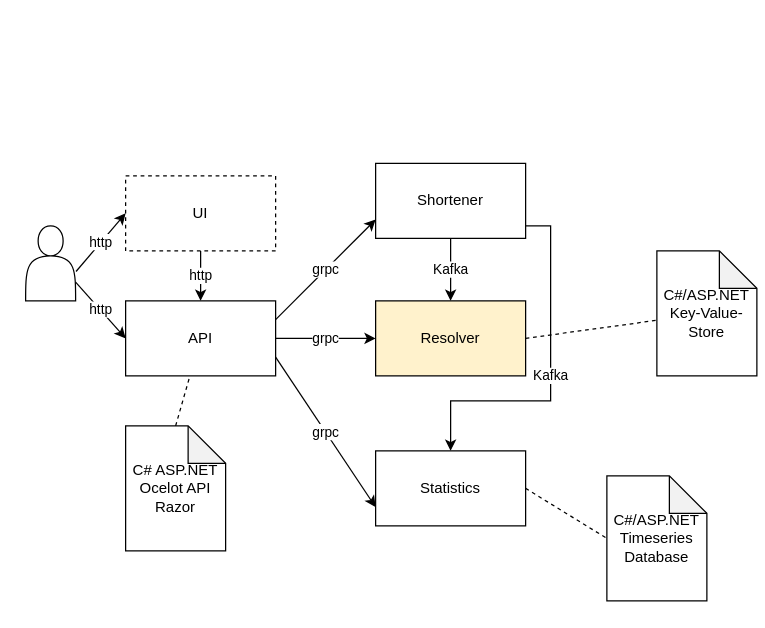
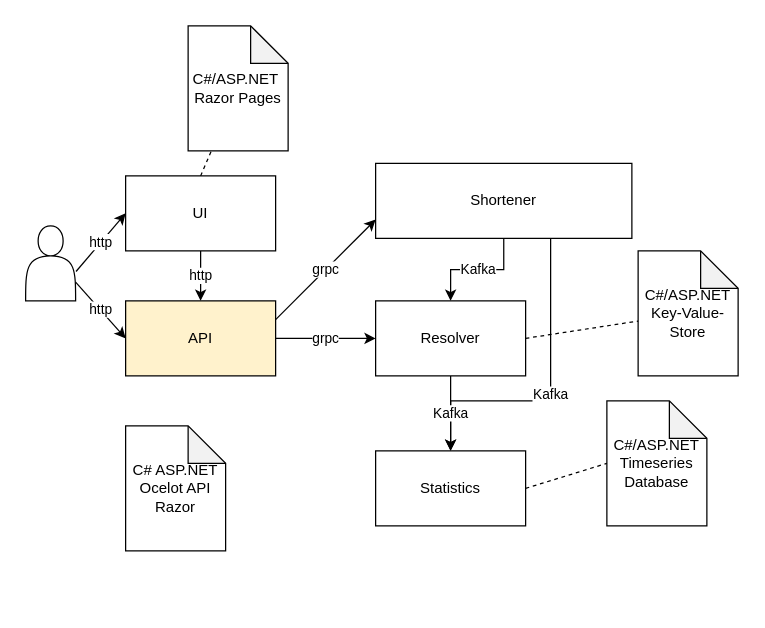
node "C#/ASP.NET Razor Pages": added
edge "C#/ASP.NET Razor Pages" -- "UI": added
node "Shortener": size 150x75 -> 256x75
node "UI": style dashed -> solid
node "C#/ASP.NET Key-Value-Store": moved (707, 313) -> (688, 313)
node "API": fillcolor #ffffff -> #fff2cc
node "Resolver": fillcolor #fff2cc -> #ffffff
edge "Resolver" -> "Statistics": added, label "Kafka"
edge "API" -- "C# ASP.NET Ocelot API Razor": removed
edge "API" -> "Statistics": removed, label "grpc"
node "C#/ASP.NET Timeseries Database": moved (657, 538) -> (657, 463)
